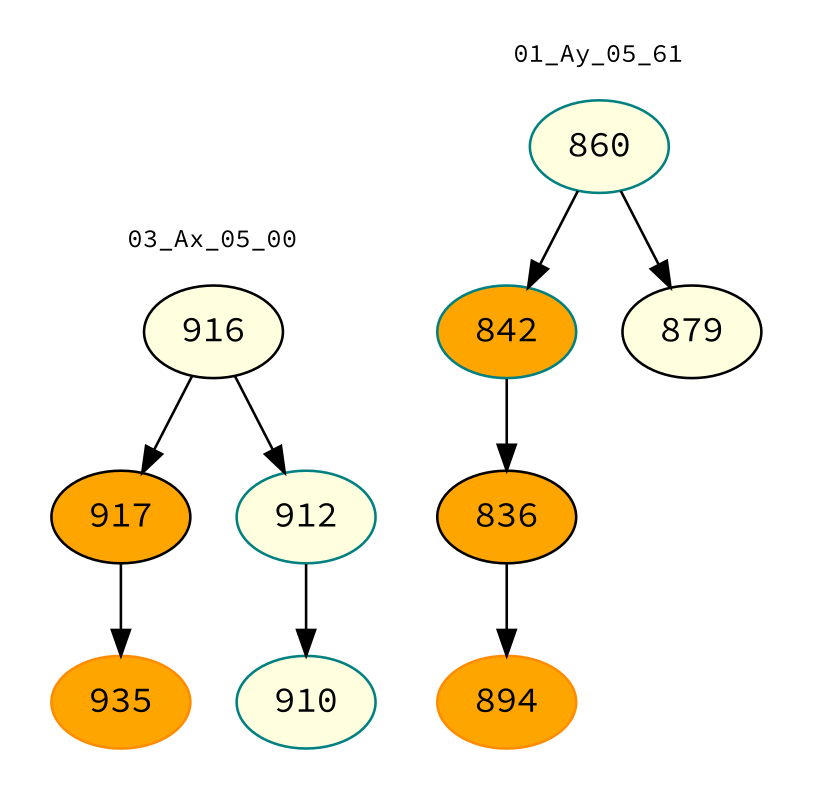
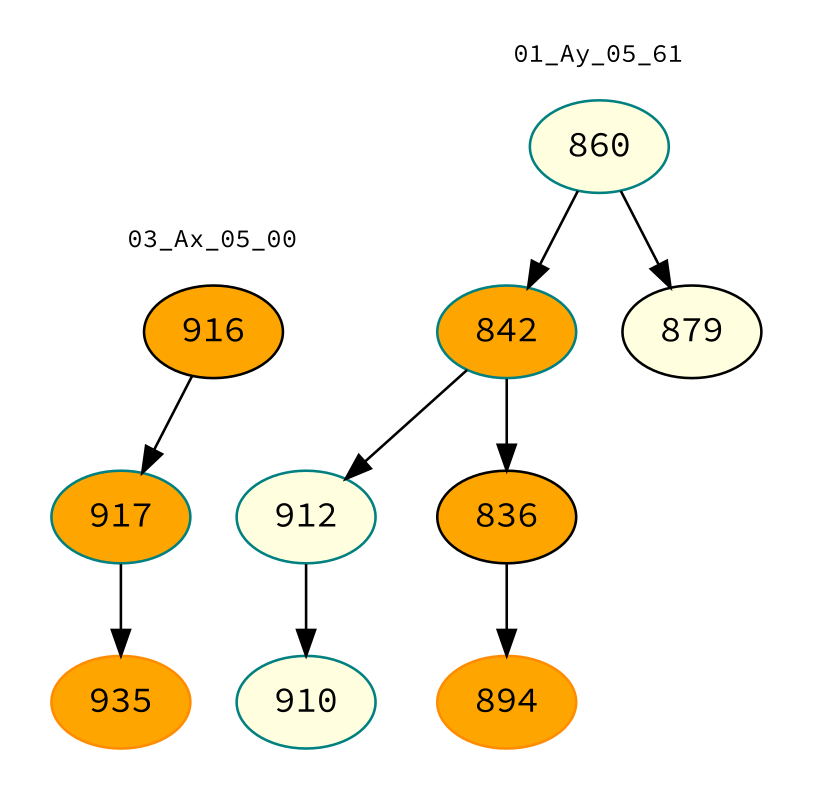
node "916": fillcolor lightyellow -> orange
edge "916" -> "912": now "842" -> "912"
node "917": color black -> teal
